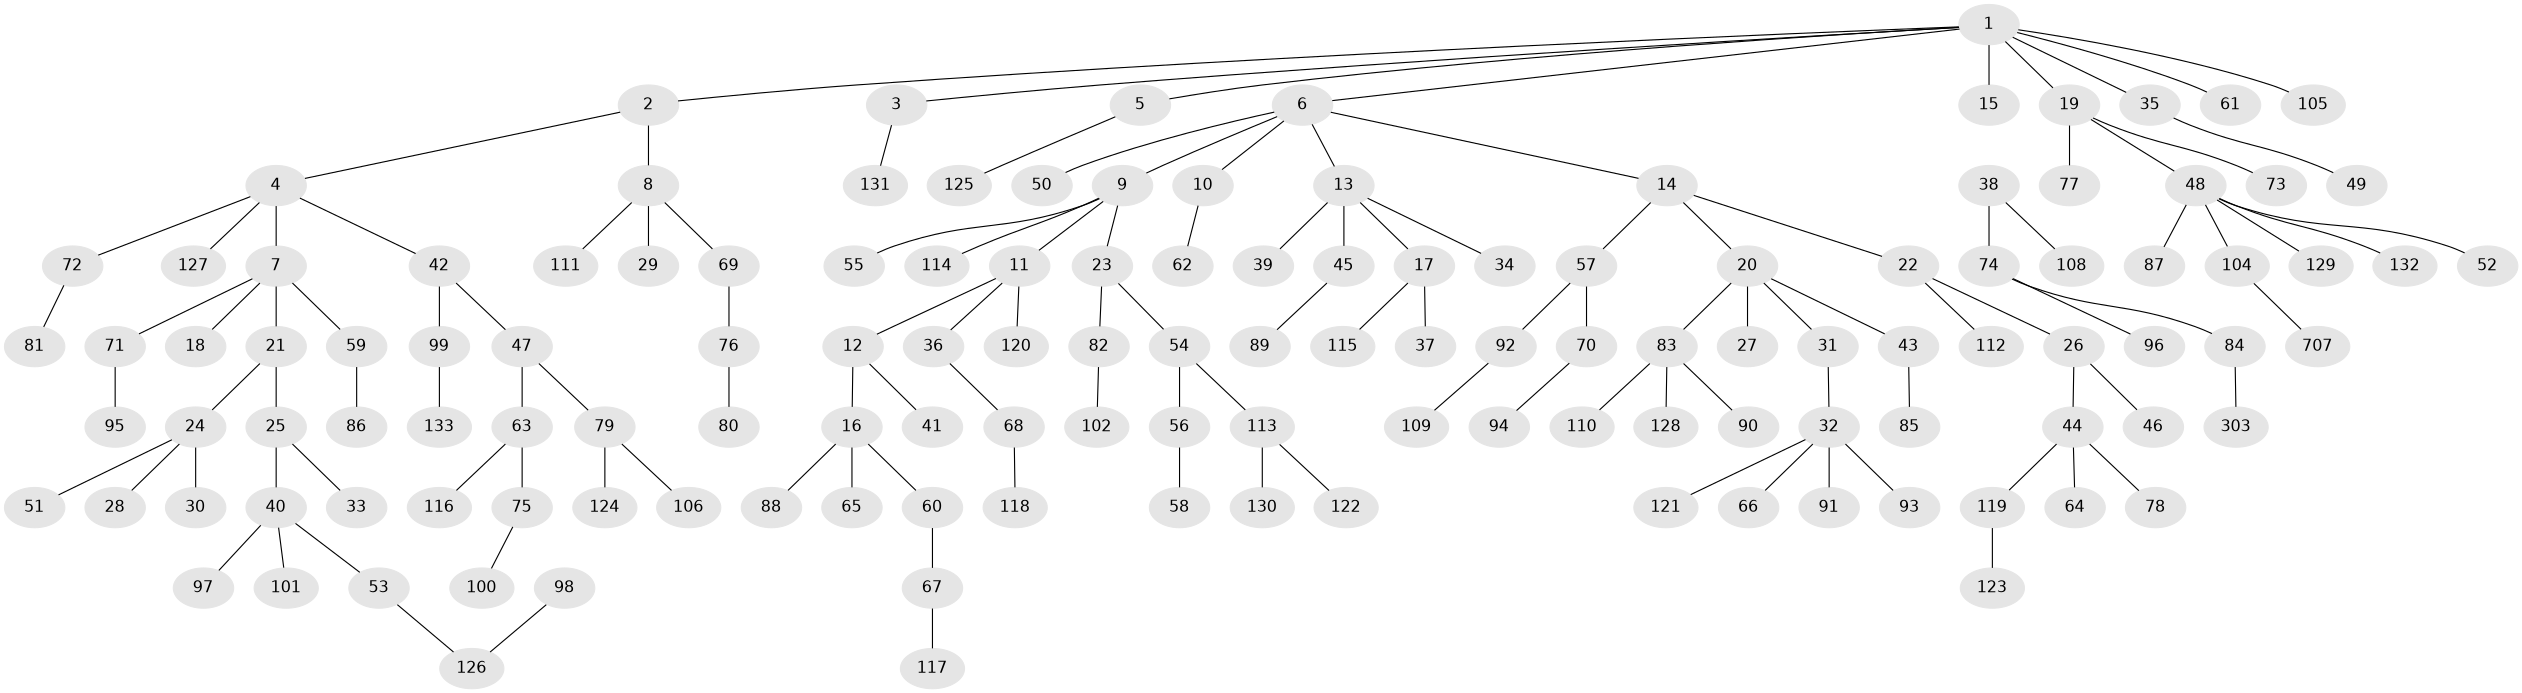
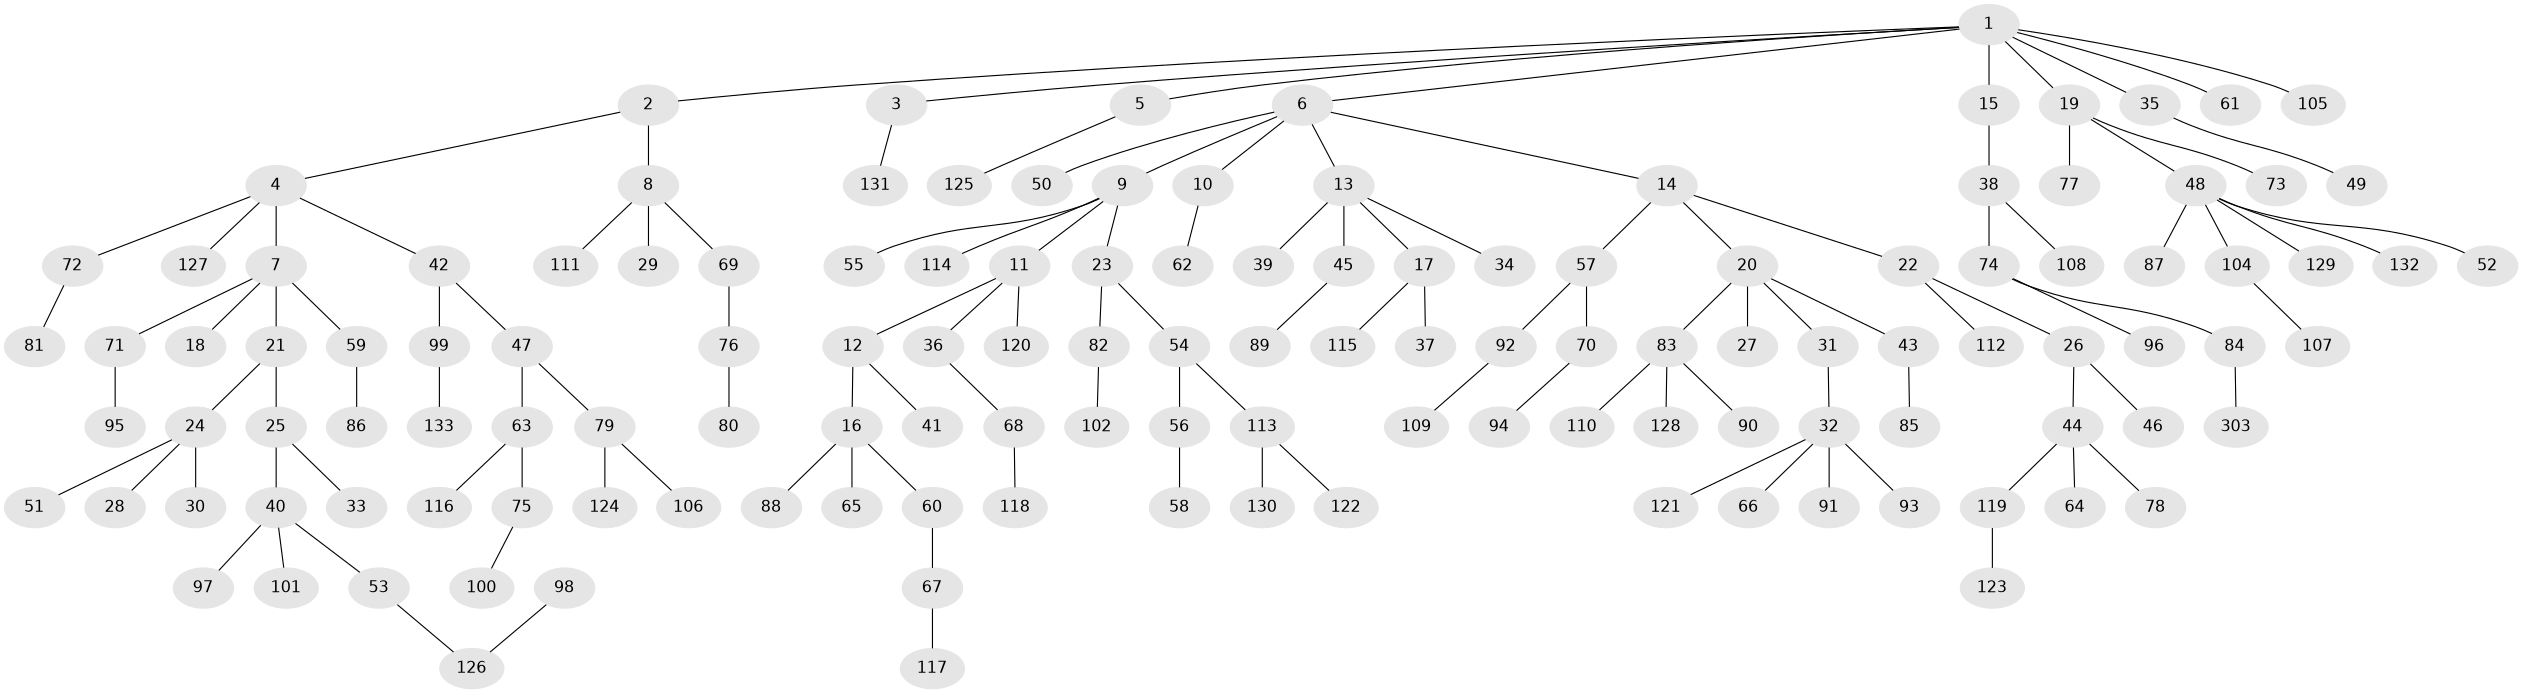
edge "15" -- "38": added
node "707": label "707" -> "107"
